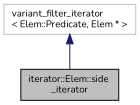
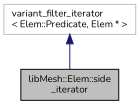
node "iterator::Elem::side _iterator": label "iterator::Elem::side _iterator" -> "libMesh::Elem::side _iterator"
